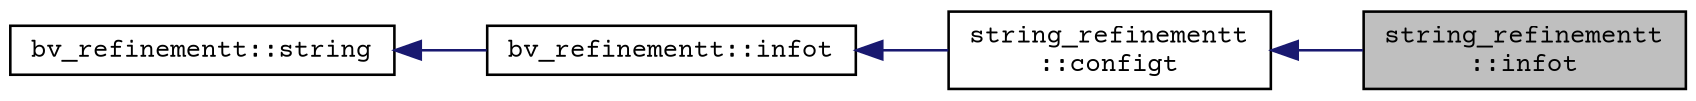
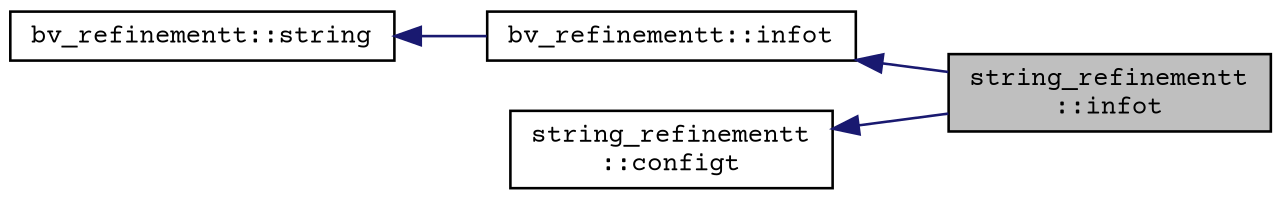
edge "string_refinementt ::configt" -> "bv_refinementt::infot": now "string_refinementt ::infot" -> "bv_refinementt::infot"
